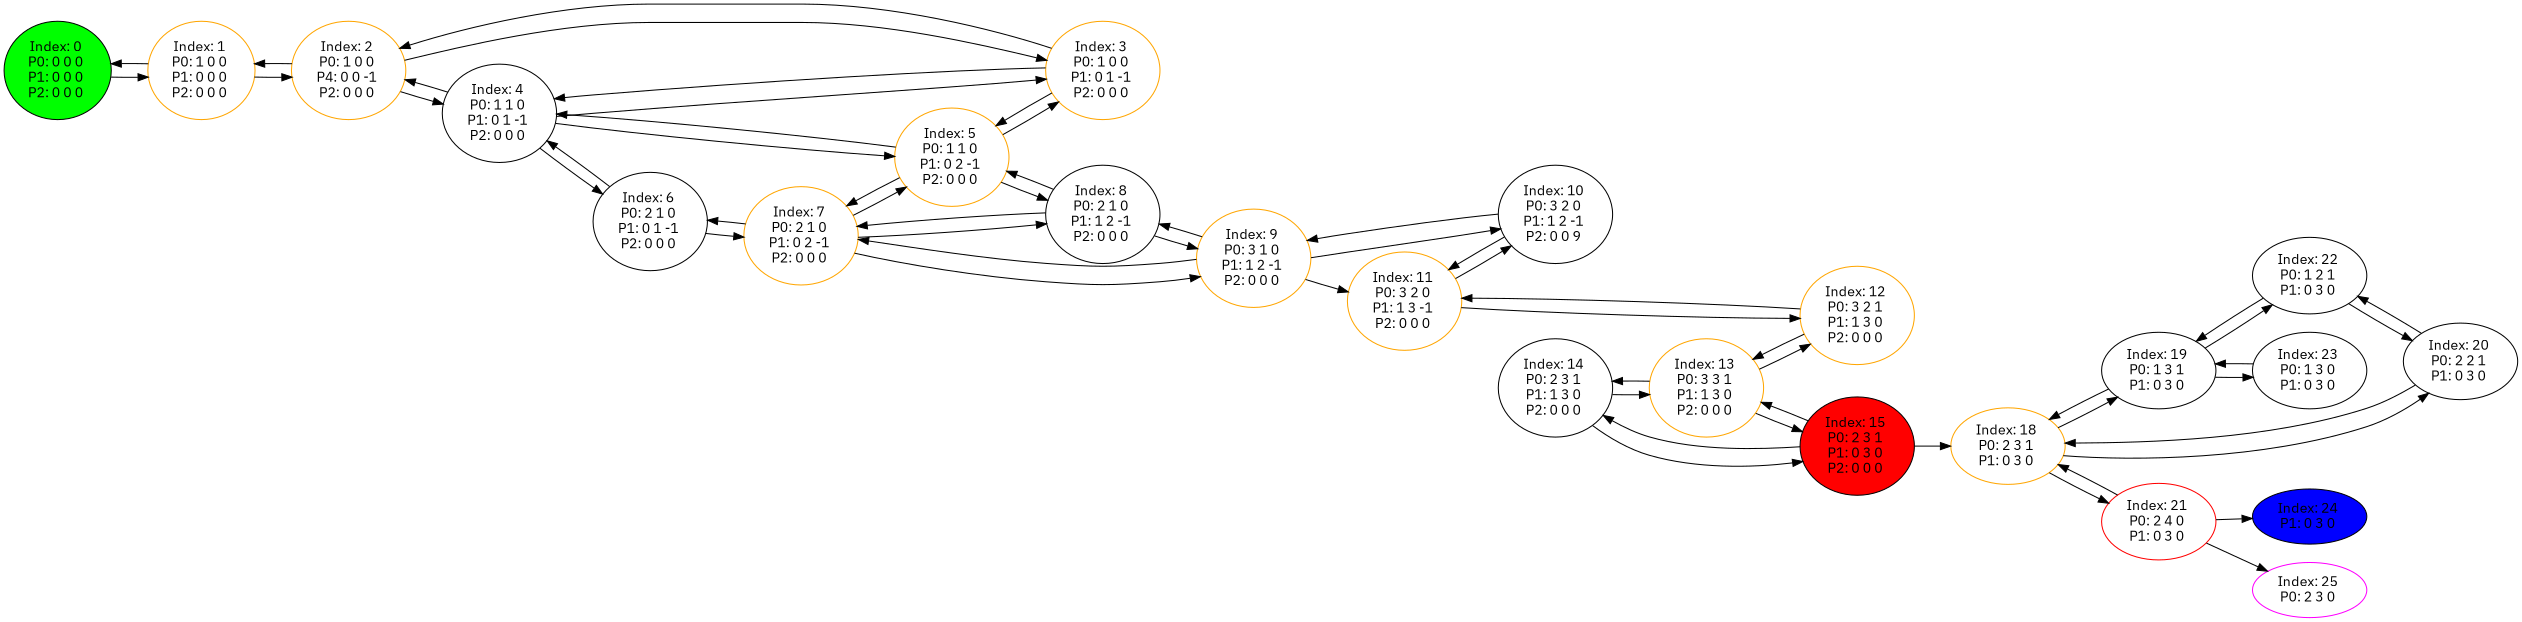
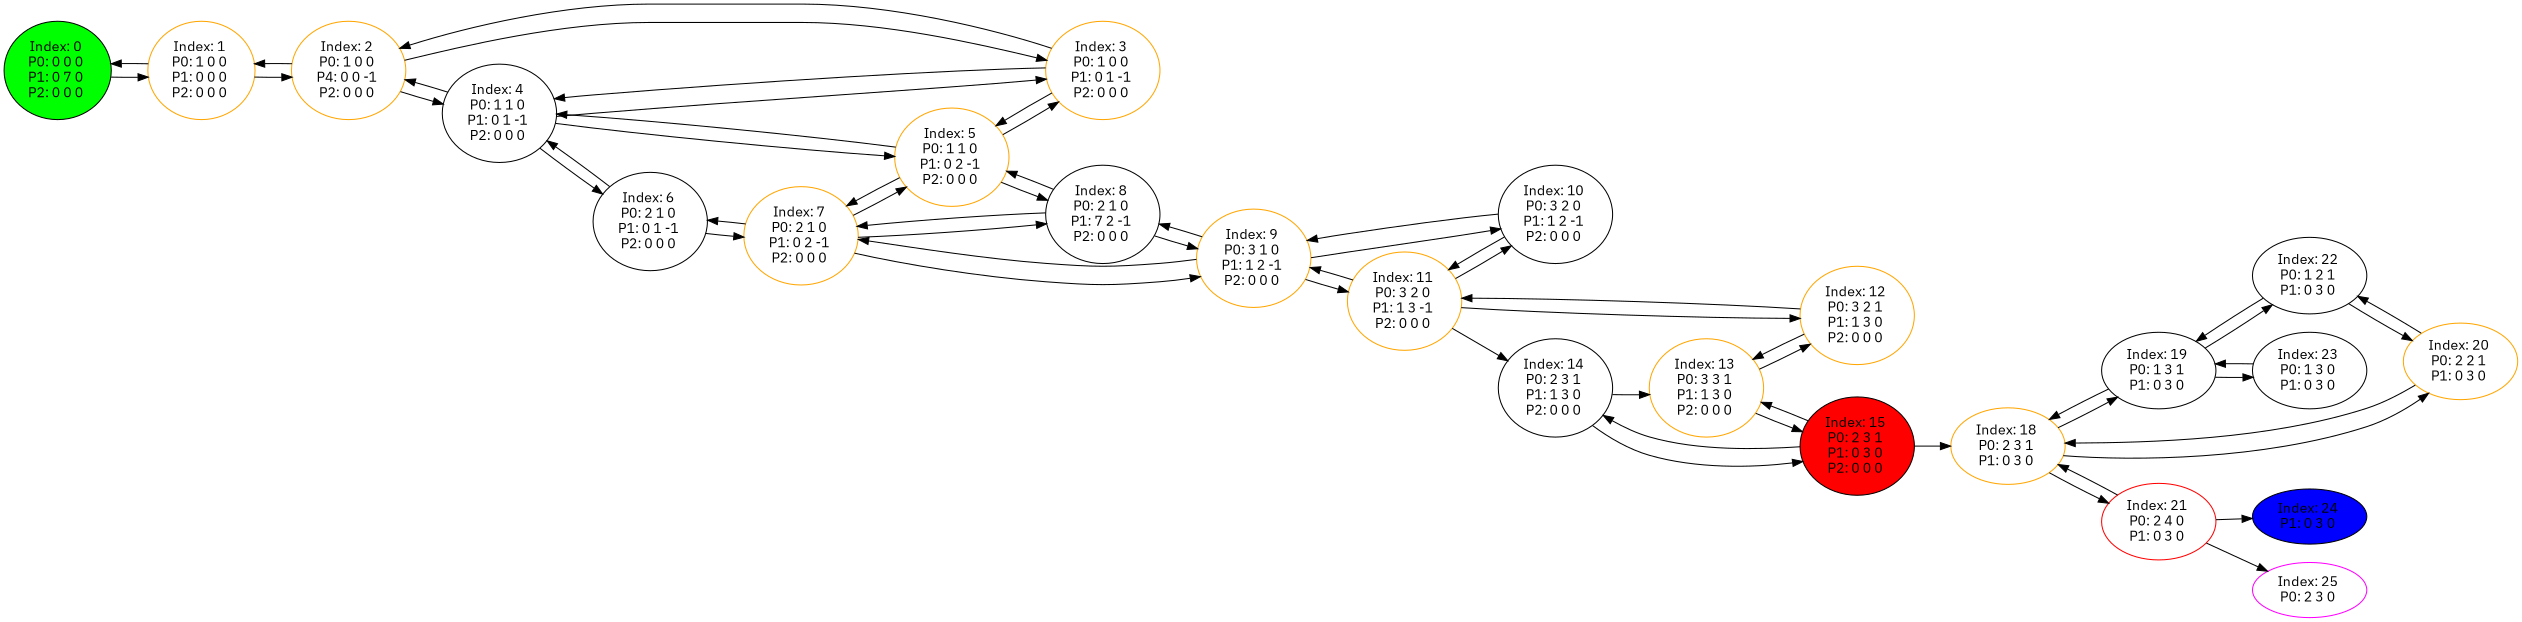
node "Index: 0 P0: 0 0 0 P1: 0 0 0 P2: 0 0 0": label "Index: 0 P0: 0 0 0 P1: 0 0 0 P2: 0 0 0" -> "Index: 0 P0: 0 0 0 P1: 0 7 0 P2: 0 0 0"
node "Index: 8 P0: 2 1 0 P1: 1 2 -1 P2: 0 0 0": label "Index: 8 P0: 2 1 0 P1: 1 2 -1 P2: 0 0 0" -> "Index: 8 P0: 2 1 0 P1: 7 2 -1 P2: 0 0 0"
node "Index: 10 P0: 3 2 0 P1: 1 2 -1 P2: 0 0 9": label "Index: 10 P0: 3 2 0 P1: 1 2 -1 P2: 0 0 9" -> "Index: 10 P0: 3 2 0 P1: 1 2 -1 P2: 0 0 0"
edge "Index: 11 P0: 3 2 0 P1: 1 3 -1 P2: 0 0 0" -> "Index: 9 P0: 3 1 0 P1: 1 2 -1 P2: 0 0 0": added
node "Index: 20 P0: 2 2 1 P1: 0 3 0": color black -> orange
edge "Index: 13 P0: 3 3 1 P1: 1 3 0 P2: 0 0 0" -> "Index: 14 P0: 2 3 1 P1: 1 3 0 P2: 0 0 0": now "Index: 11 P0: 3 2 0 P1: 1 3 -1 P2: 0 0 0" -> "Index: 14 P0: 2 3 1 P1: 1 3 0 P2: 0 0 0"
